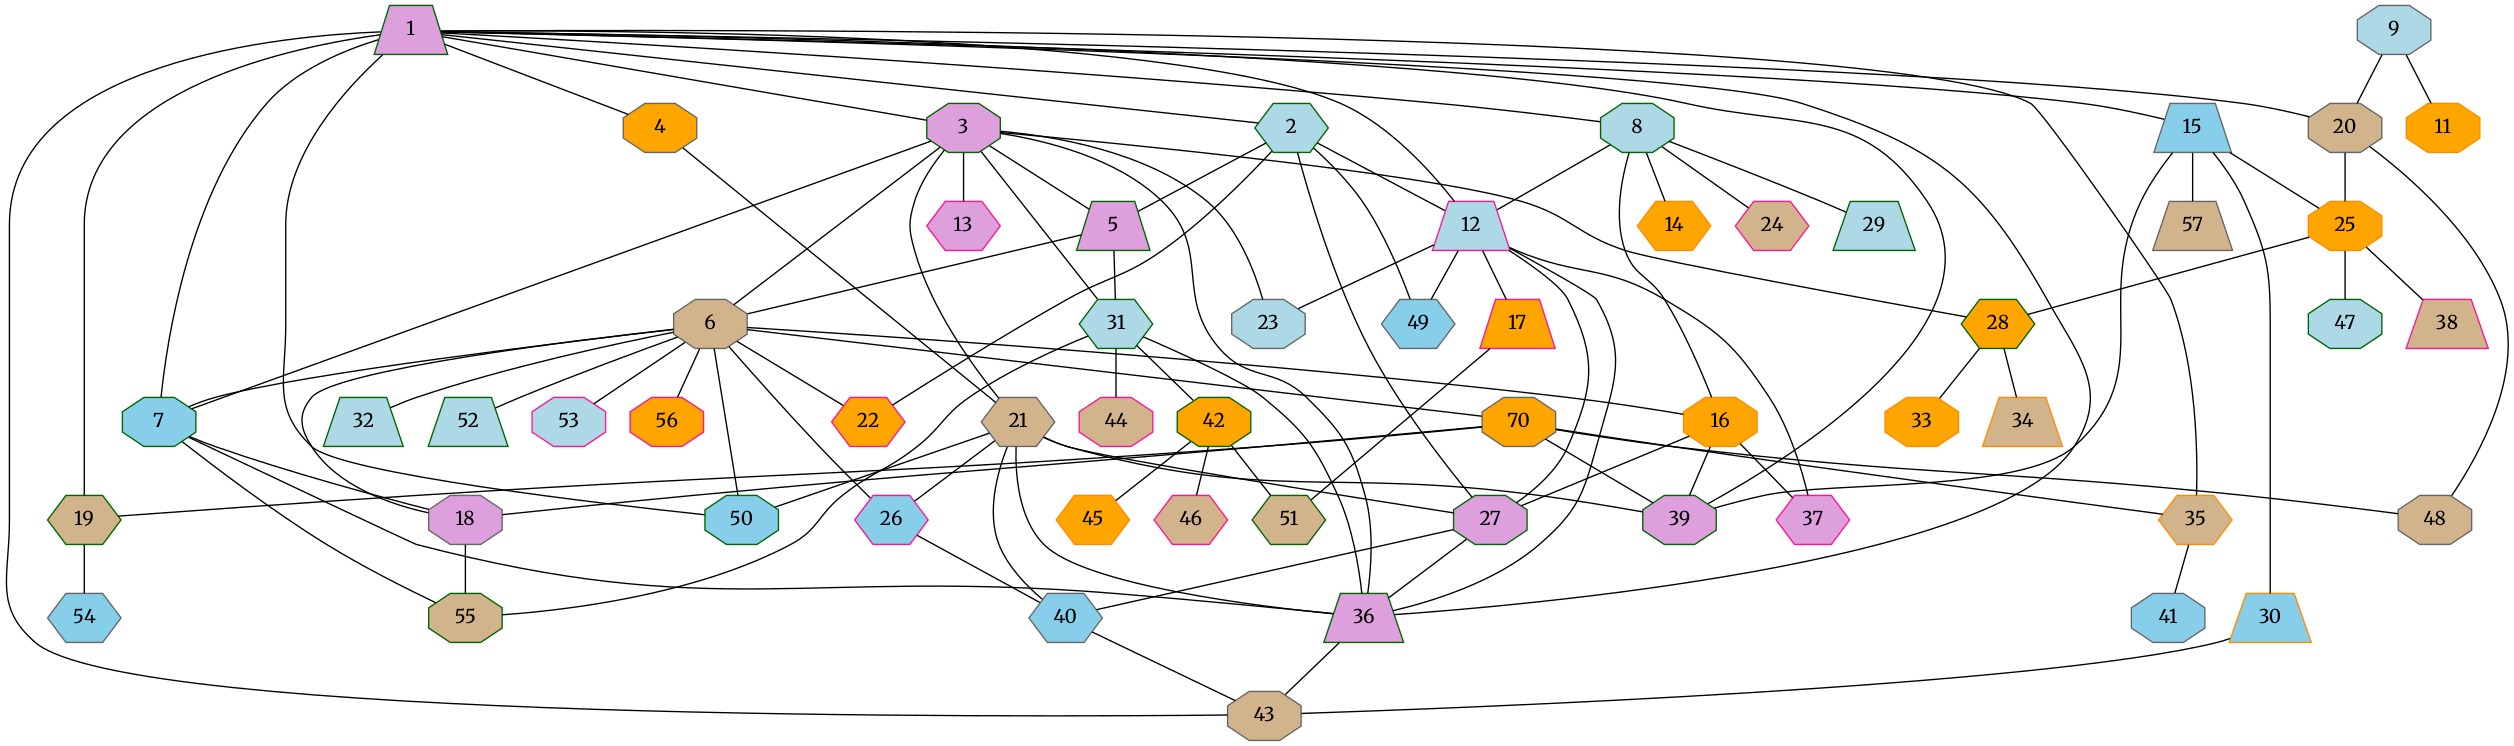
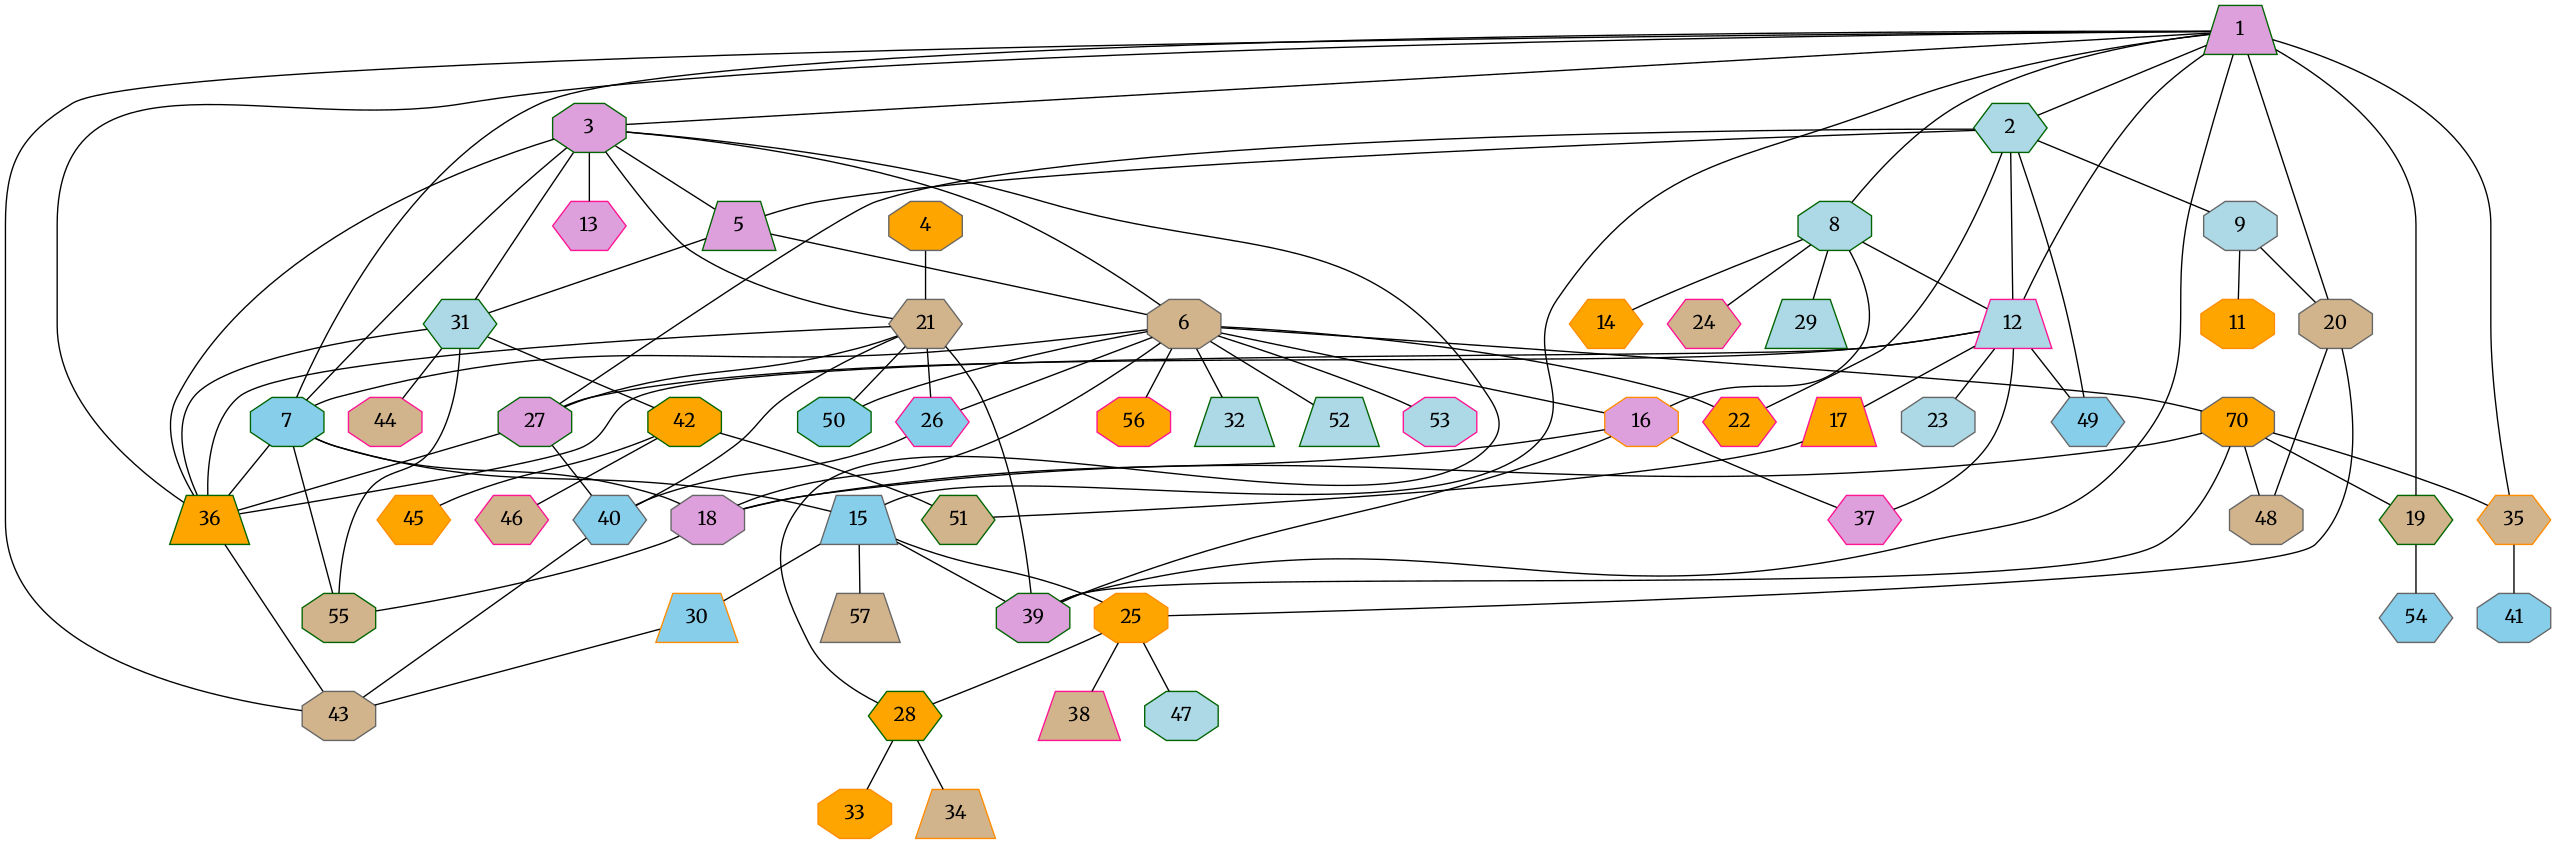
edge "1" -- "4": removed
edge "3" -- "23": removed
edge "2" -- "9": added
edge "1" -- "50": removed
node "16": fillcolor orange -> plum
edge "16" -- "27": now "16" -- "18"
edge "7" -- "15": added
node "36": fillcolor plum -> orange
